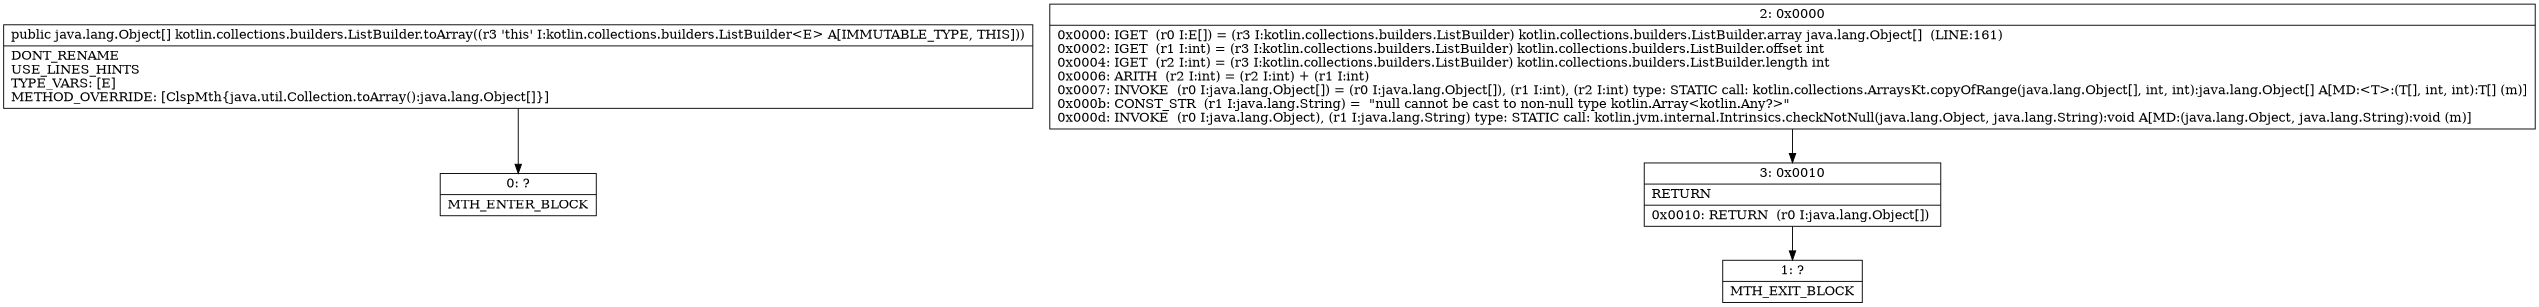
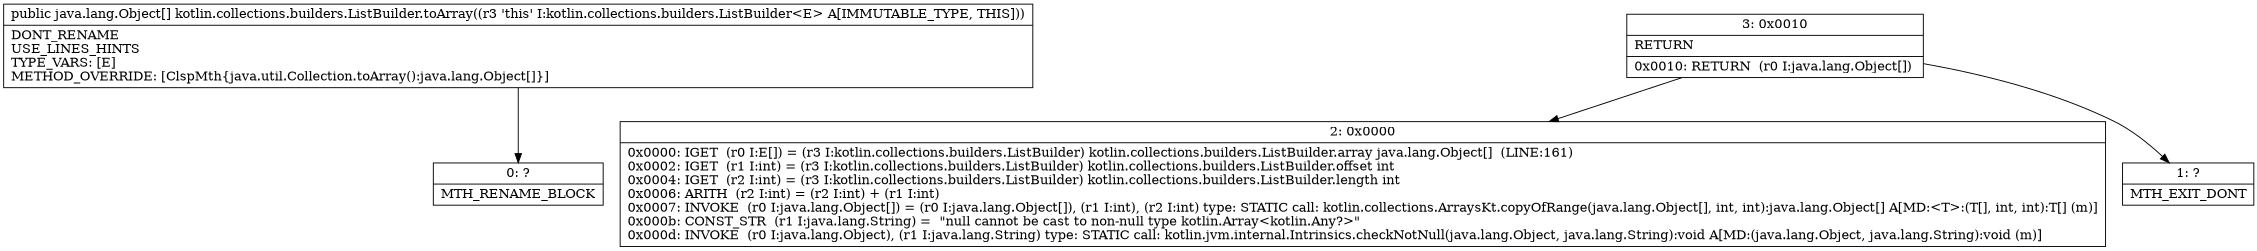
edge "2: 0x0000" -> "3: 0x0010": reversed
node "0: ?": text "MTH_ENTER_BLOCK" -> "MTH_RENAME_BLOCK"
node "1: ?": text "MTH_EXIT_BLOCK" -> "MTH_EXIT_DONT"
